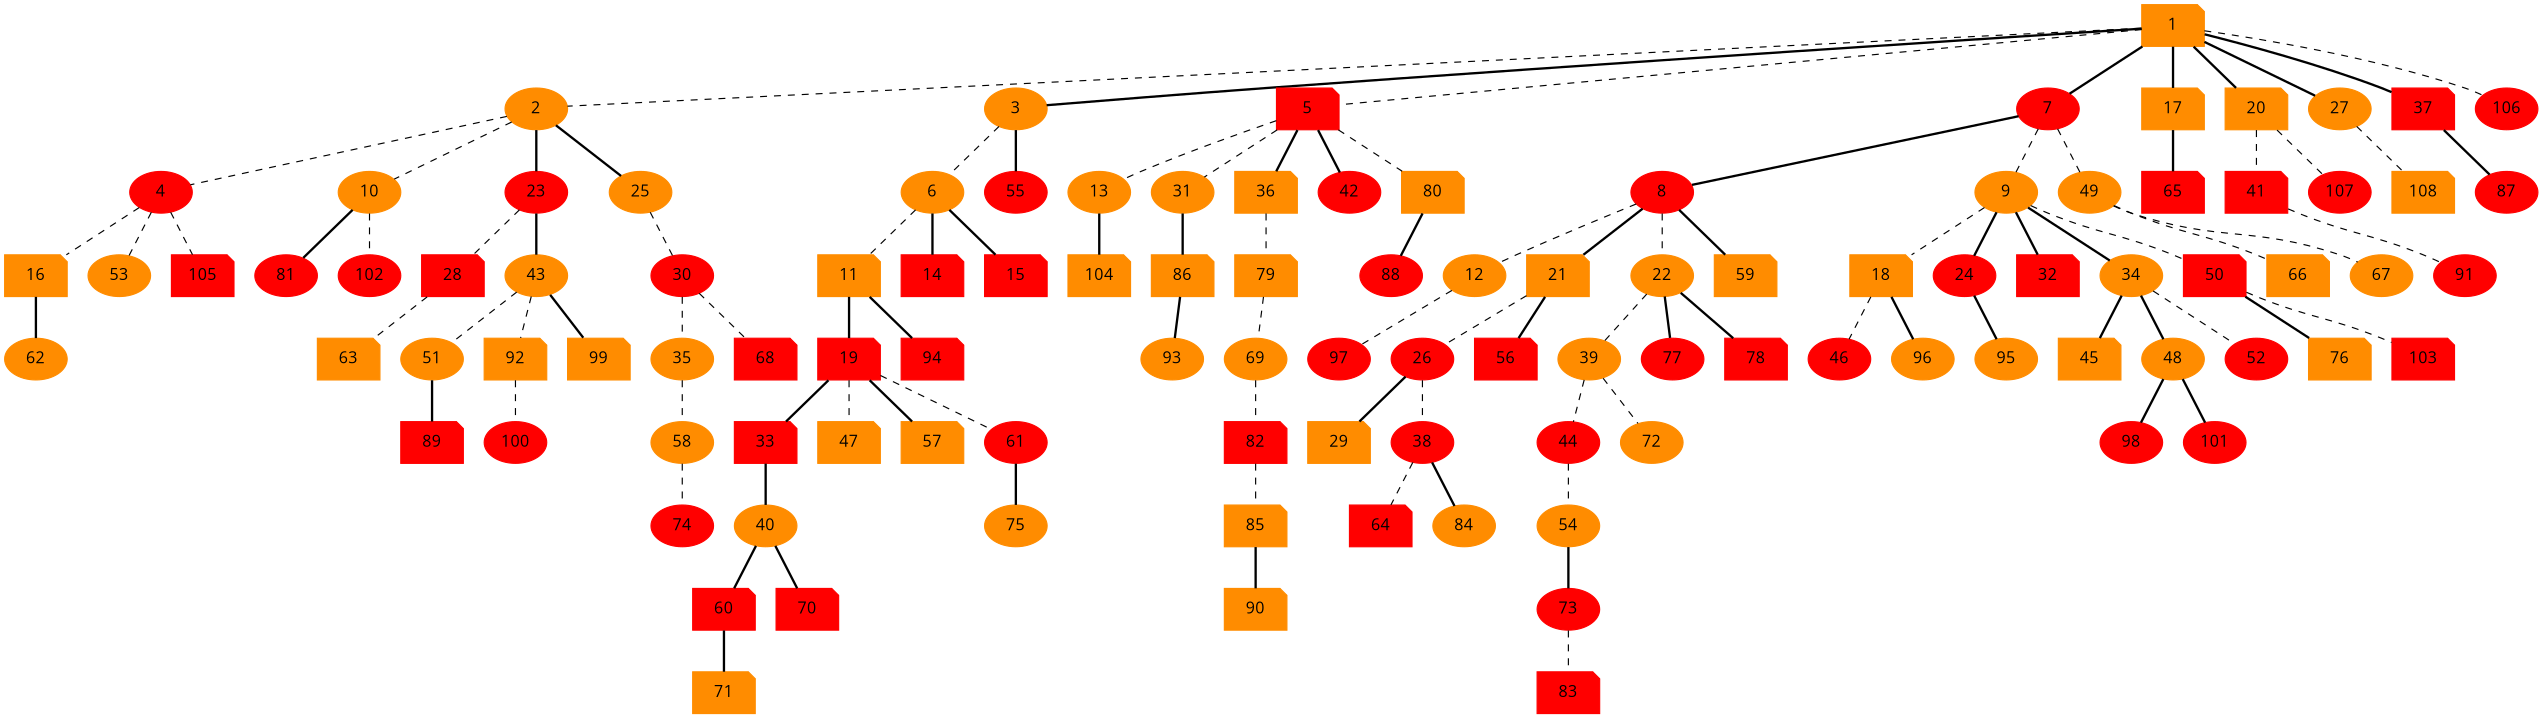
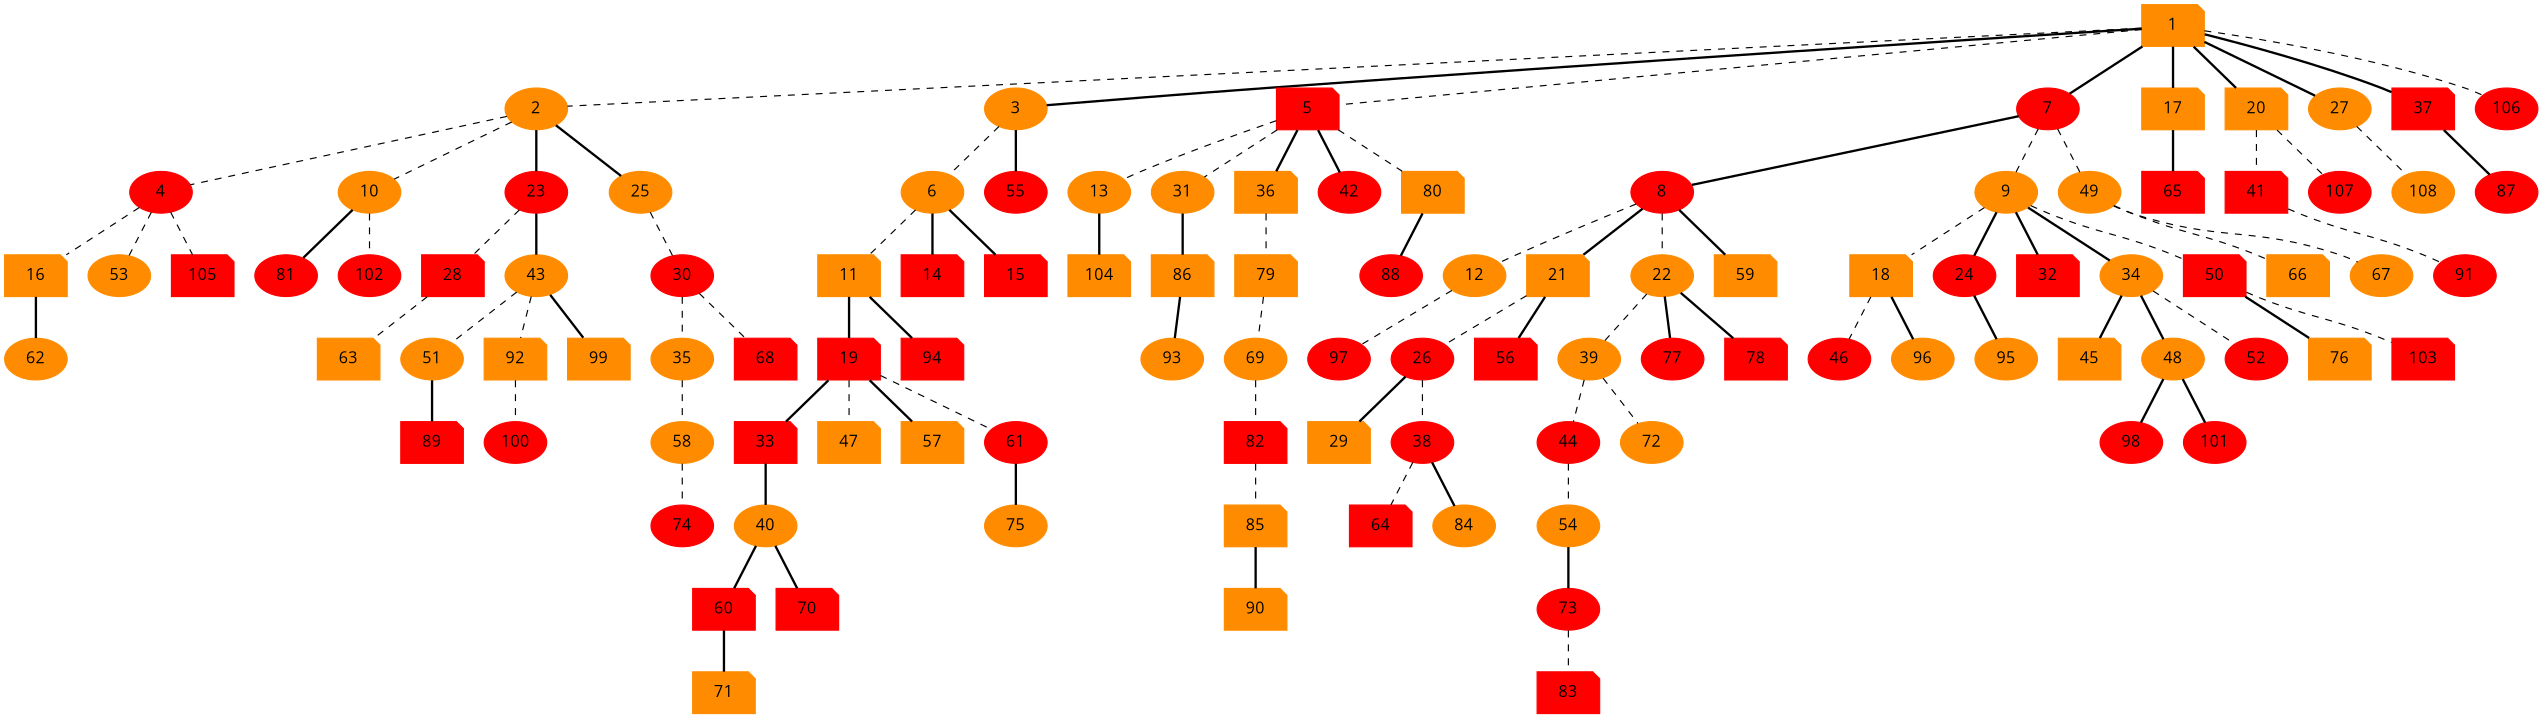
node "108": shape note -> ellipse
